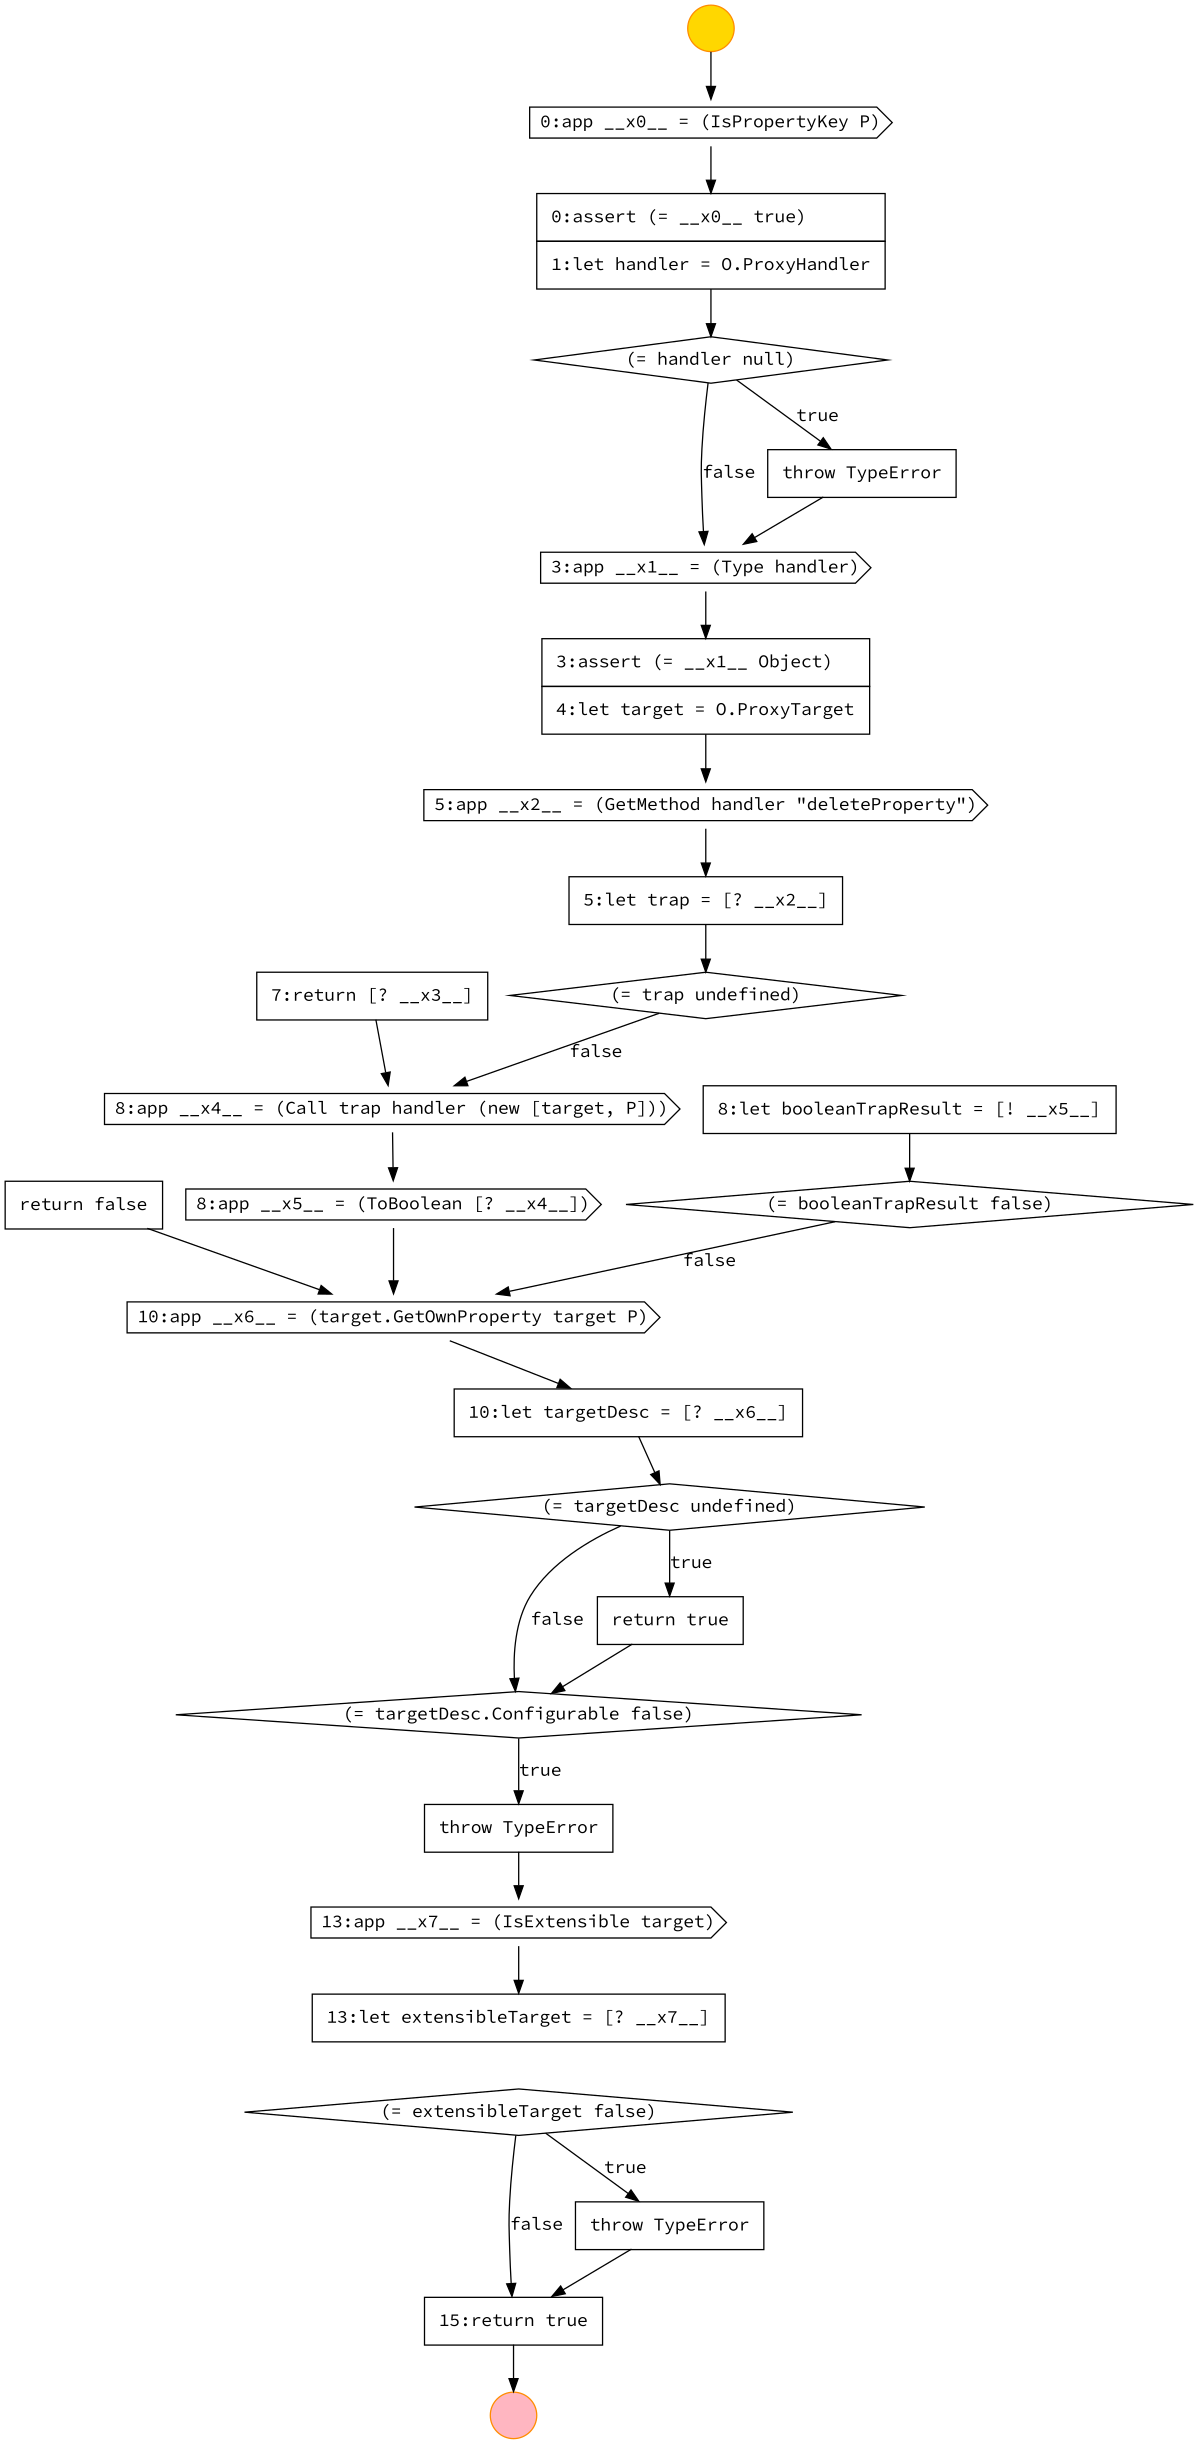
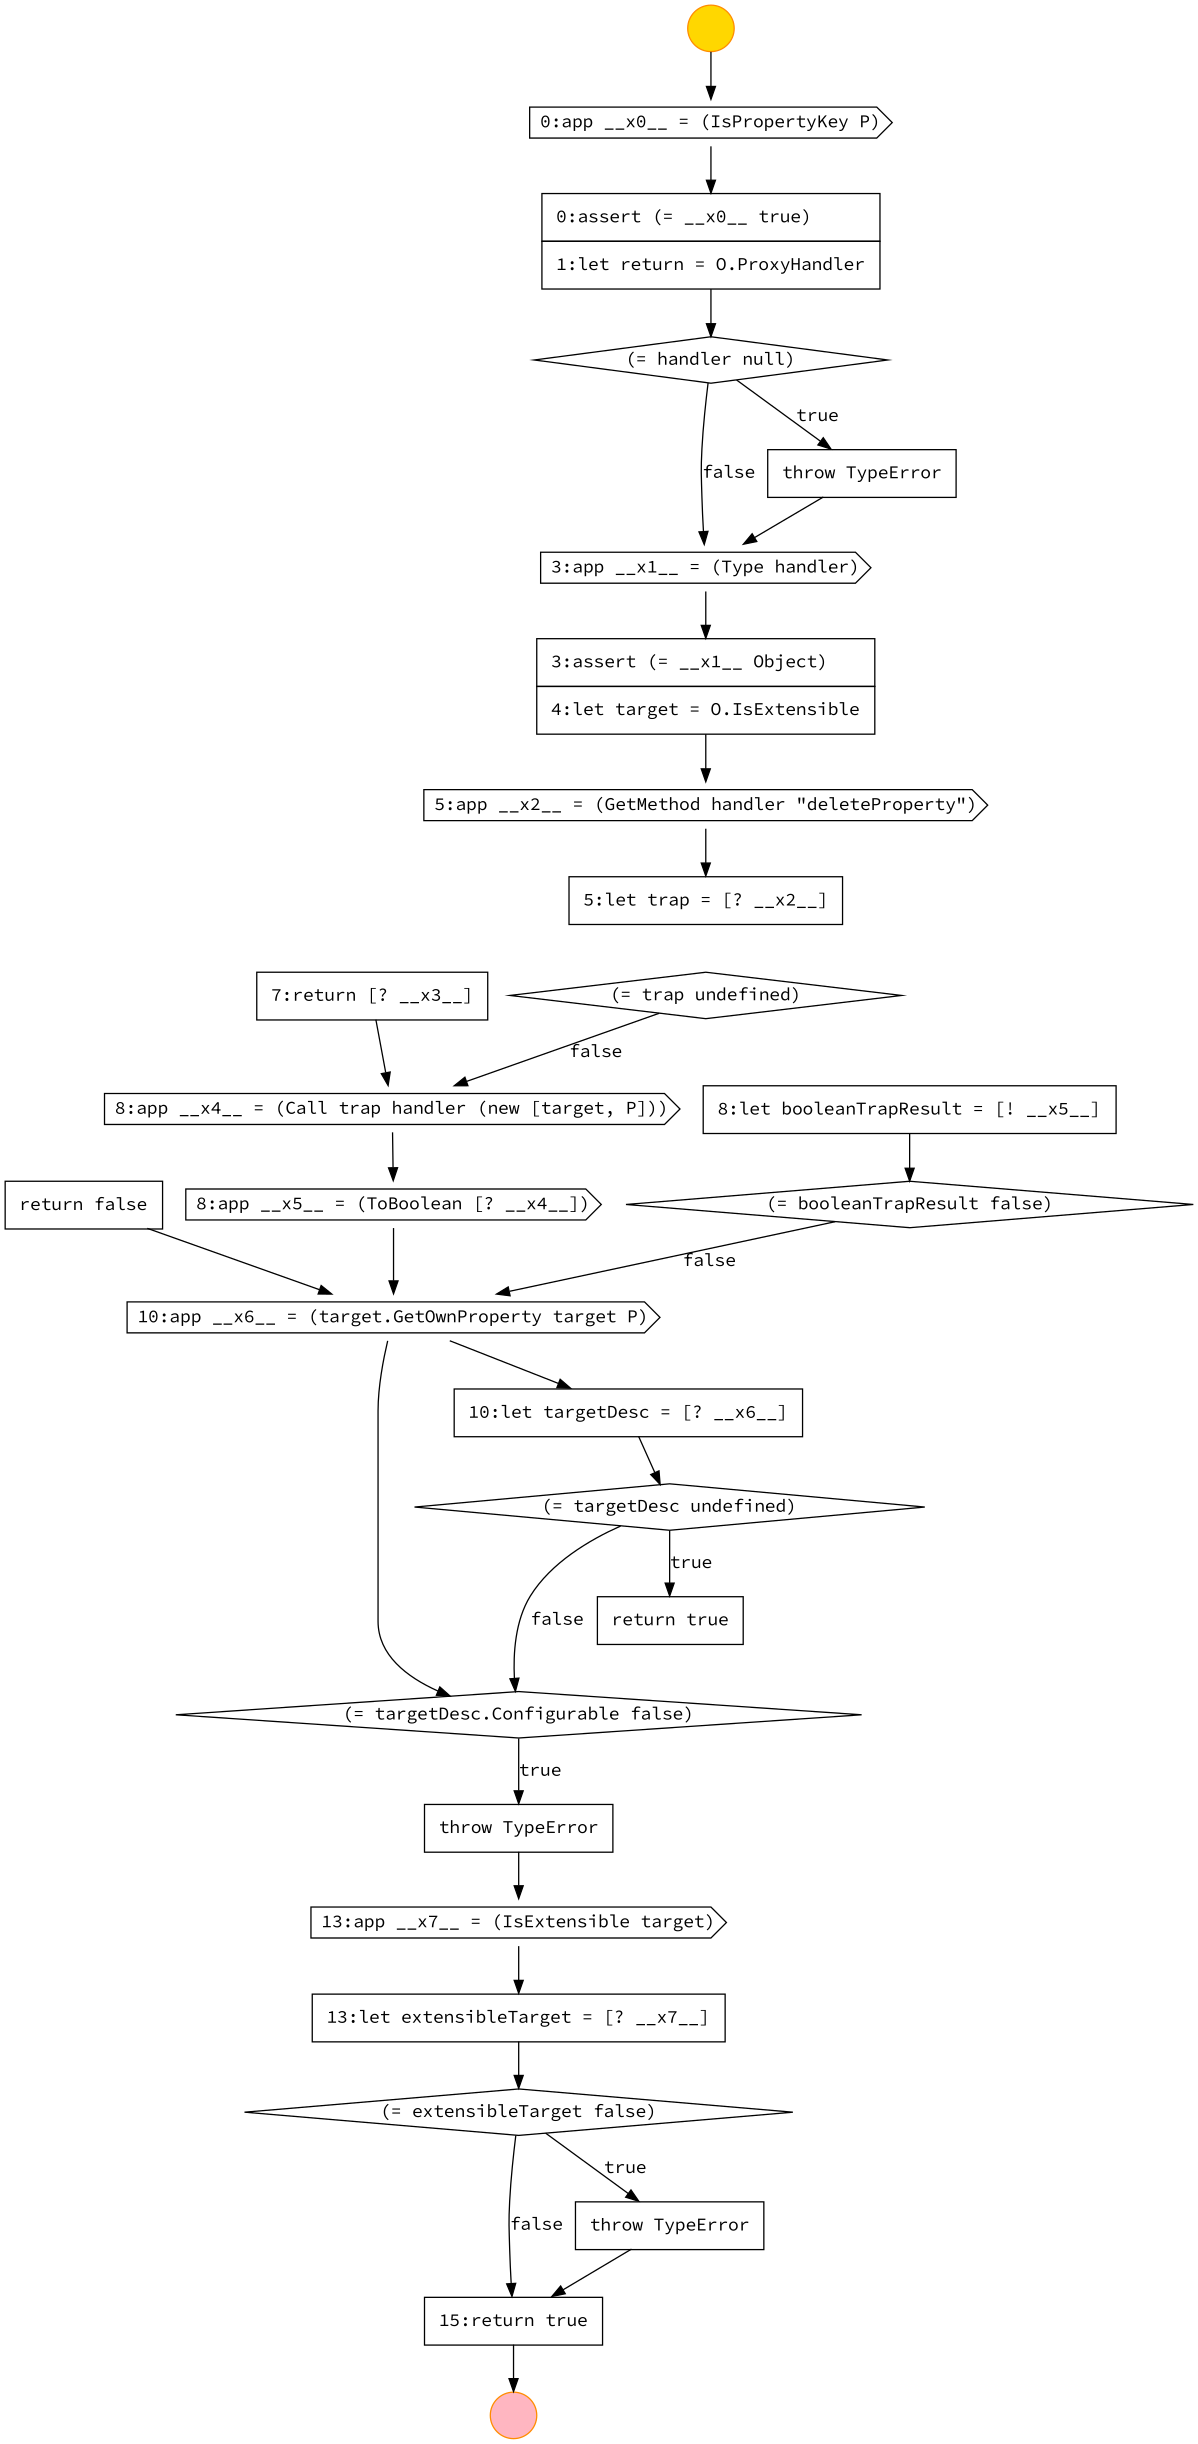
node "0:assert (= __x0__ true)": text "1:let handler = O.ProxyHandler" -> "1:let return = O.ProxyHandler"
node "3:assert (= __x1__ Object)": text "4:let target = O.ProxyTarget" -> "4:let target = O.IsExtensible"
edge "5:let trap = [? __x2__]" -> "(= trap undefined)": removed
edge "return true" -> "(= targetDesc.Configurable false)": now "10:app __x6__ = (target.GetOwnProperty target P)" -> "(= targetDesc.Configurable false)"
edge "13:let extensibleTarget = [? __x7__]" -> "(= extensibleTarget false)": added
